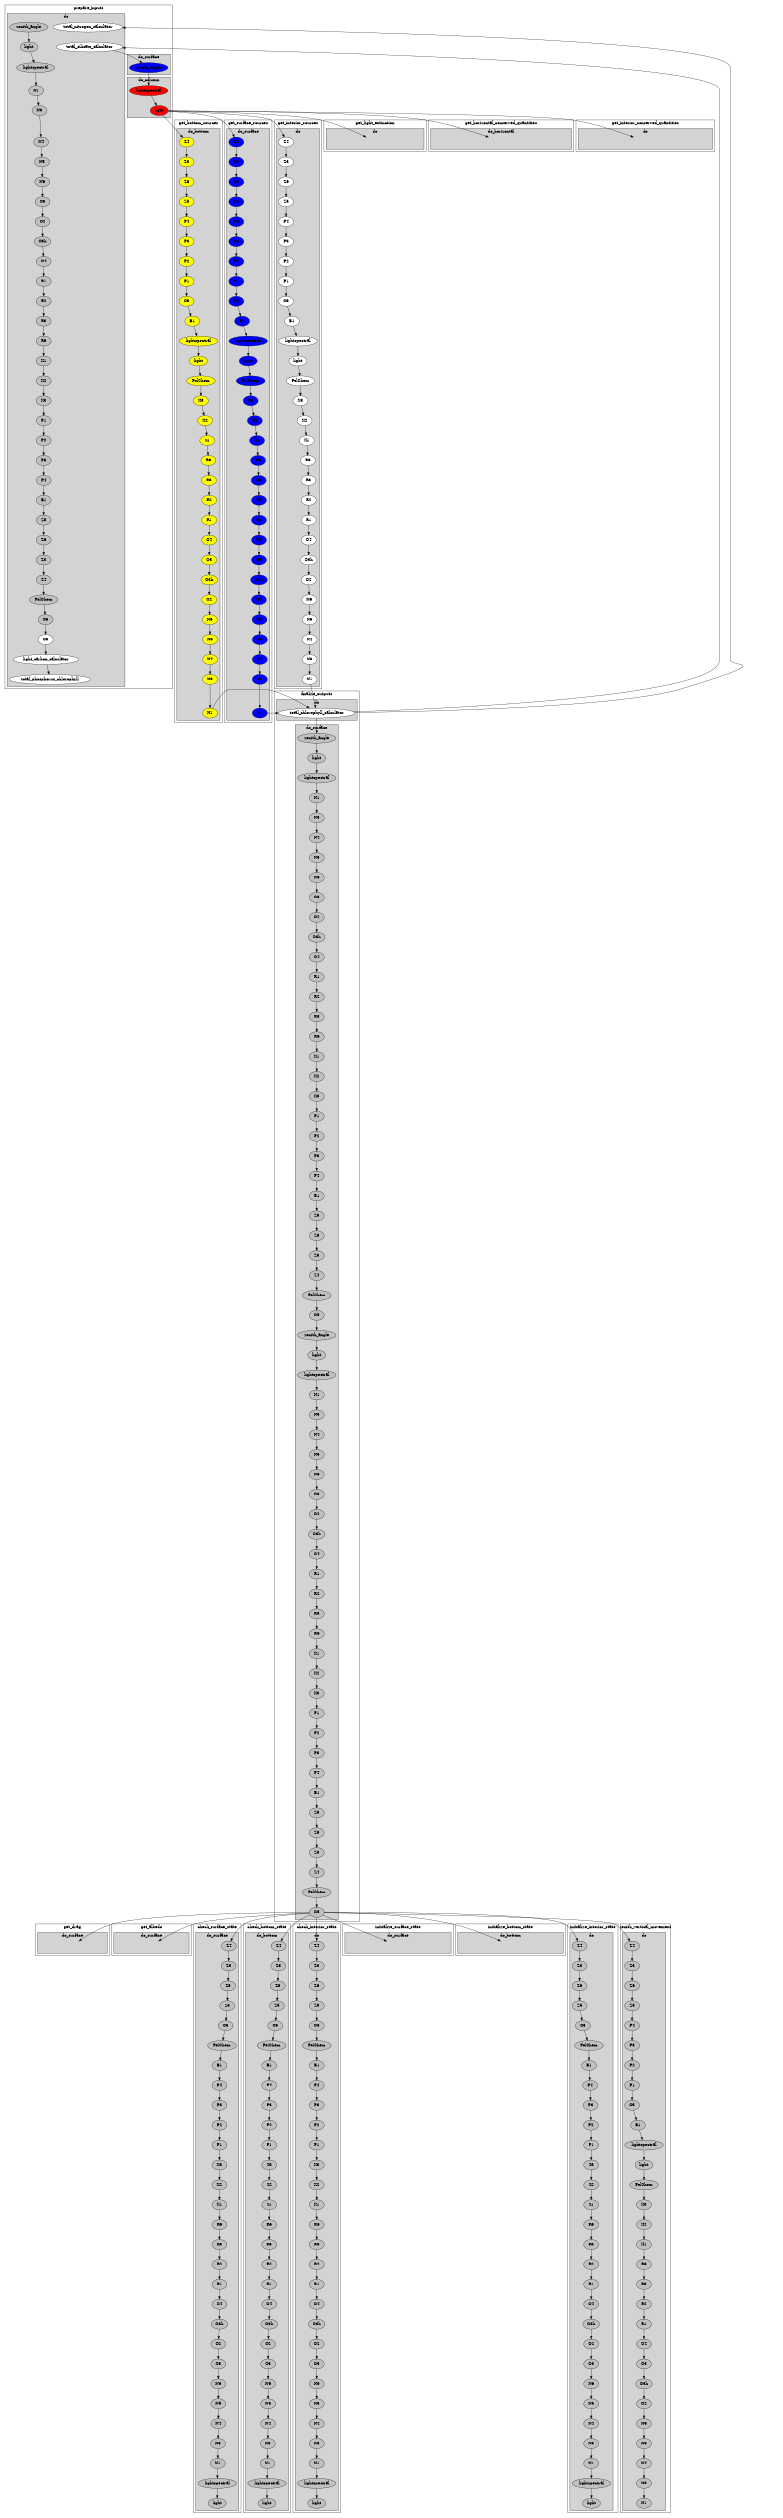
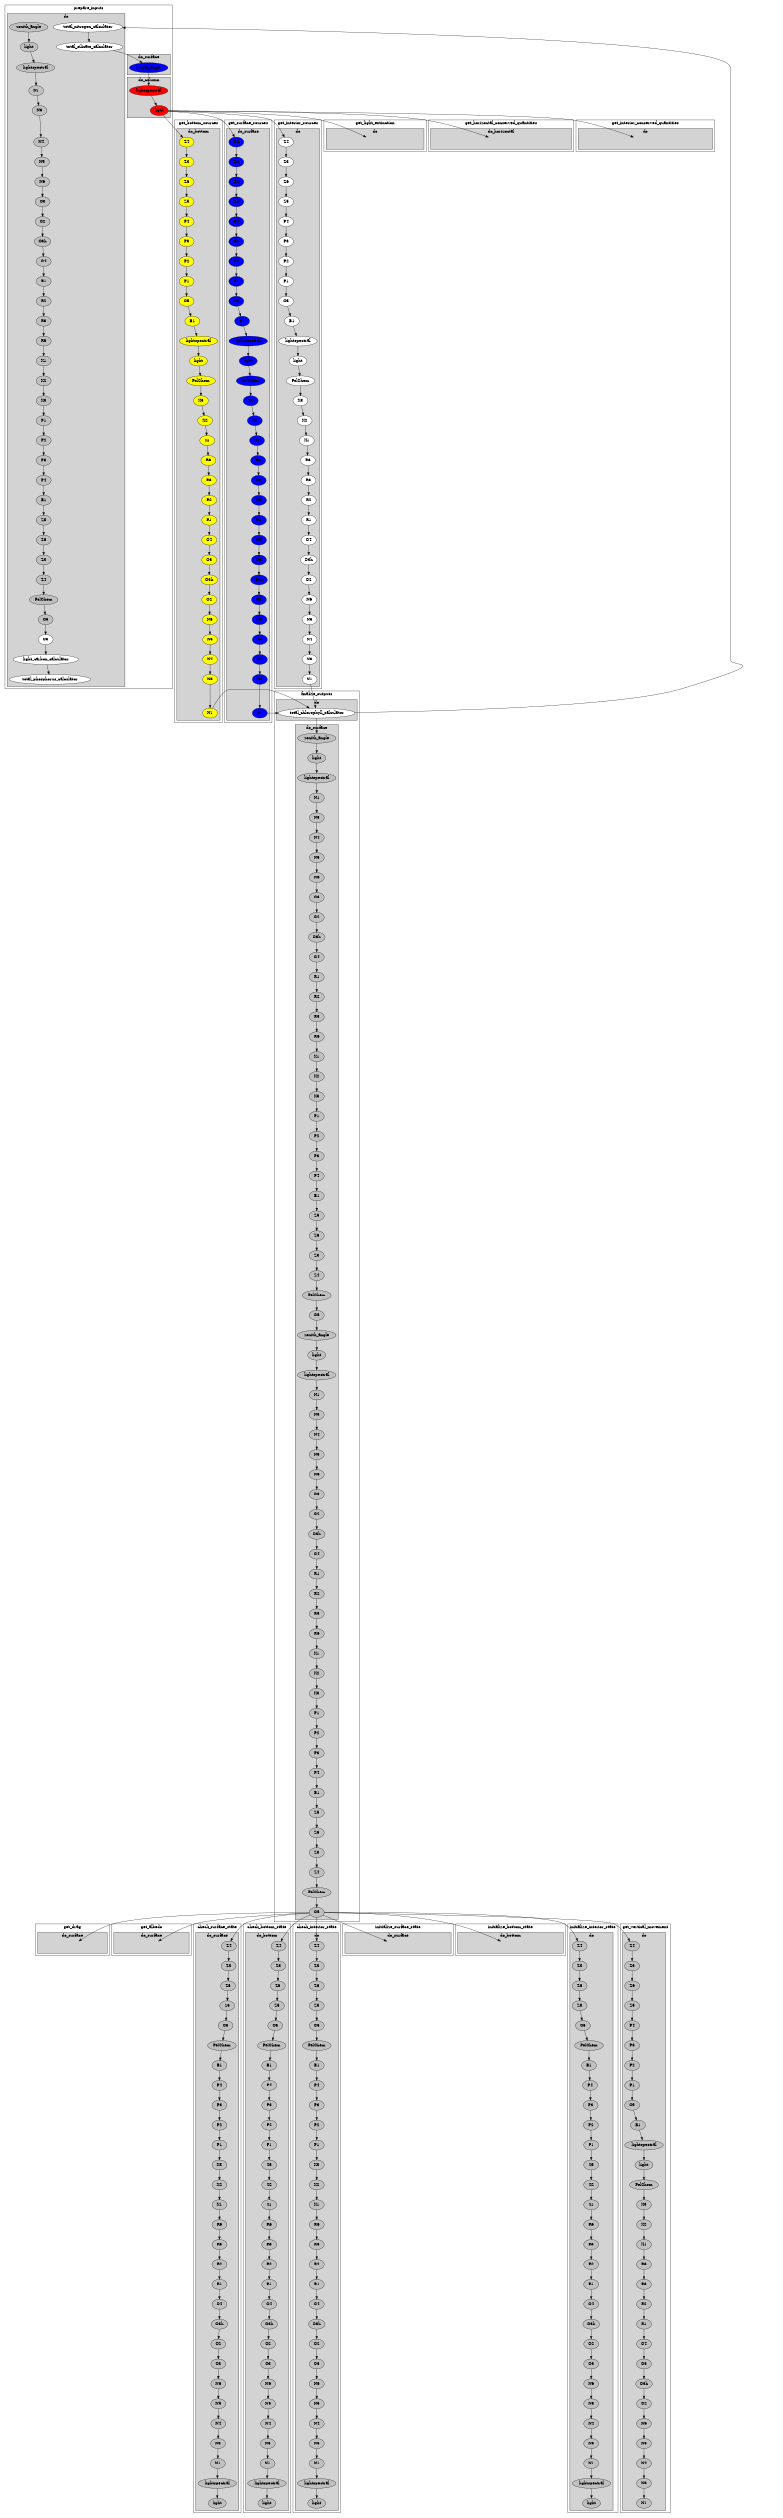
edge "total_chlorophyll_calculator" -> "total_silicate_calculator": now "total_nitrogen_calculator" -> "total_silicate_calculator"
node "total_phosphorus_chlorophyll": label "total_phosphorus_chlorophyll" -> "total_phosphorus_calculator"
cluster "zenith_vertical_movement": label "zenith_vertical_movement" -> "get_vertical_movement"
